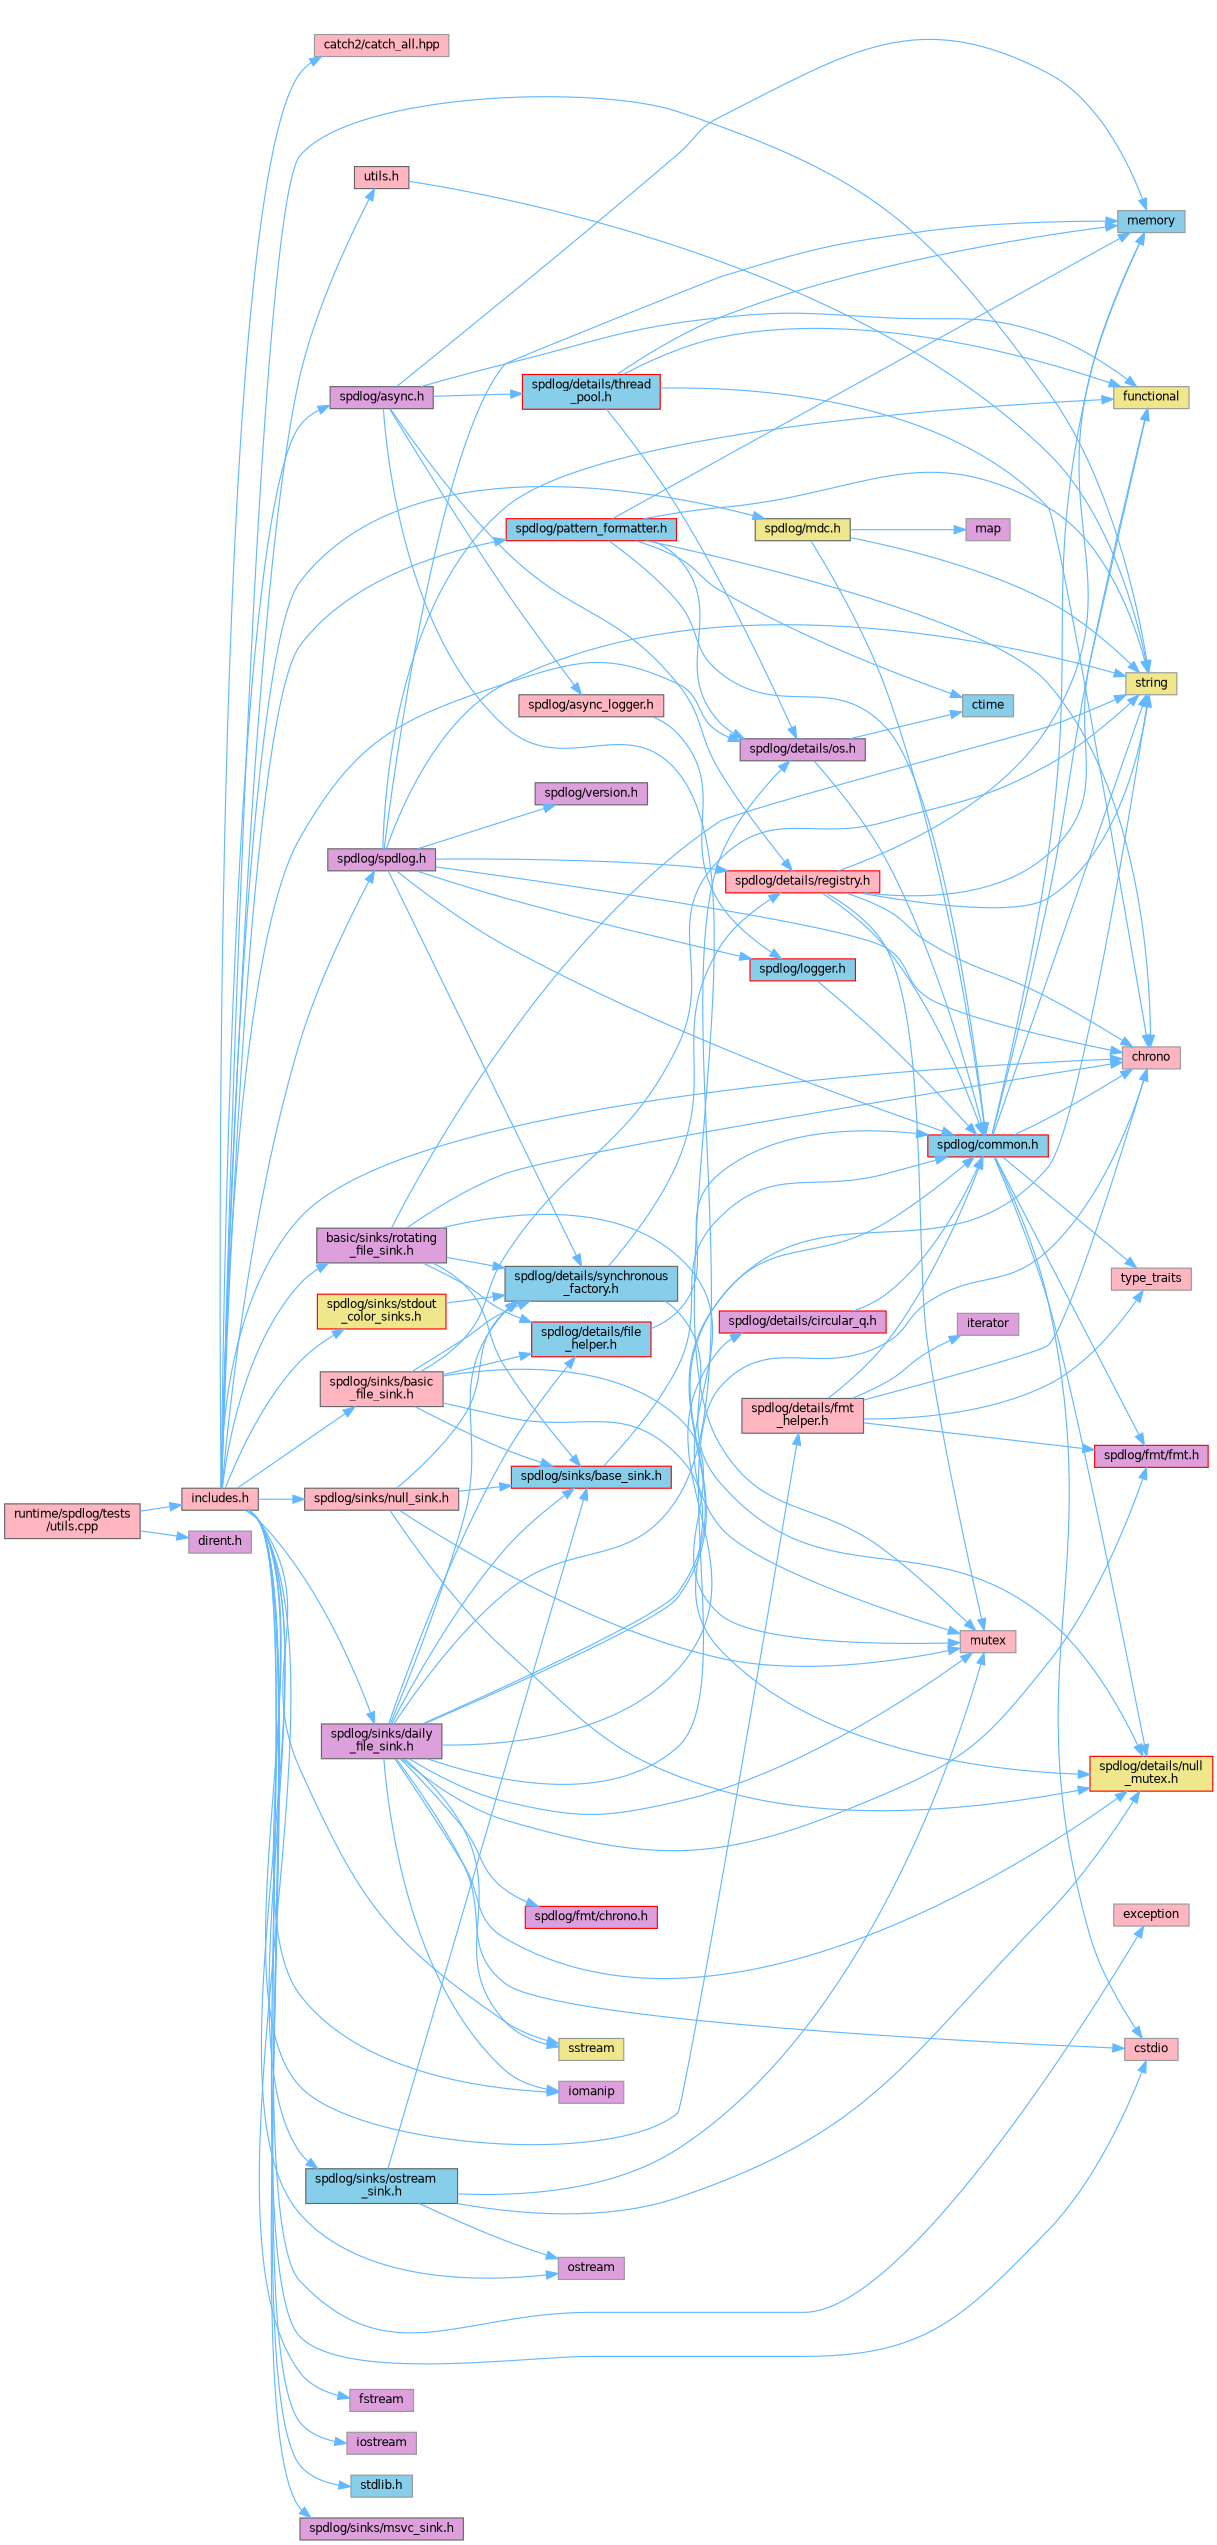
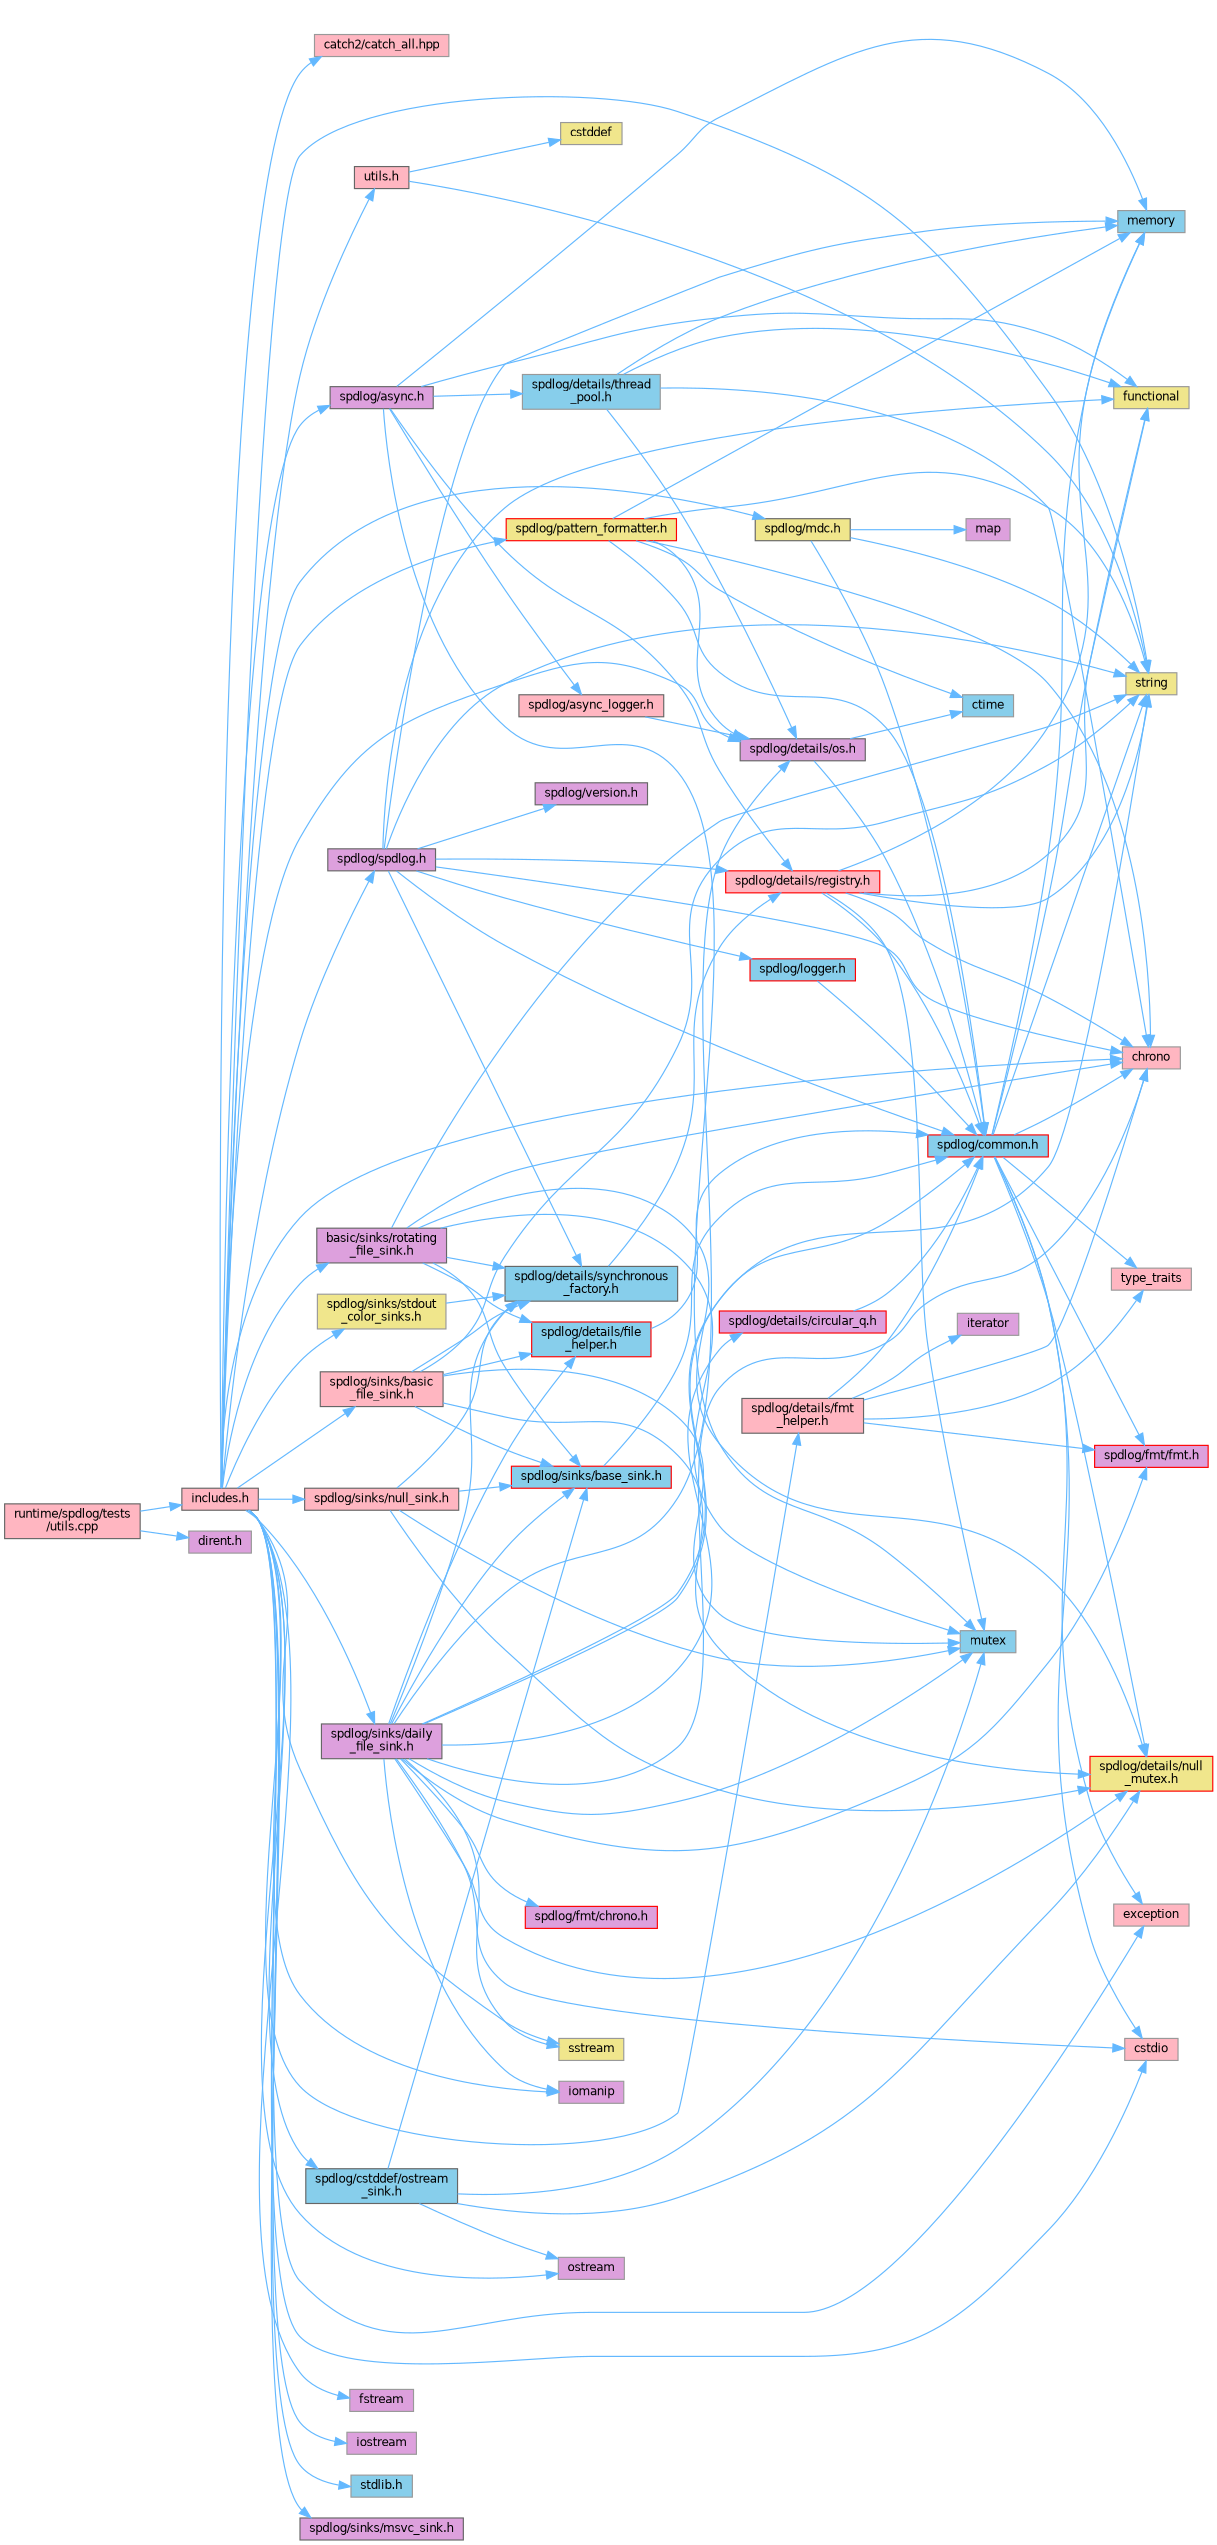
node "cstddef": added
node "spdlog/details/thread _pool.h": color red -> grey60
node "spdlog/pattern_formatter.h": fillcolor skyblue -> khaki
edge "spdlog/async_logger.h" -> "spdlog/logger.h": now "spdlog/async_logger.h" -> "spdlog/details/os.h"
node "spdlog/sinks/stdout _color_sinks.h": color red -> grey60
edge "spdlog/details/synchronous _factory.h" -> "spdlog/details/null _mutex.h": now "basic/sinks/rotating _file_sink.h" -> "spdlog/details/null _mutex.h"
node "mutex": fillcolor lightpink -> skyblue
edge "spdlog/common.h" -> "exception": added
node "spdlog/sinks/ostream _sink.h": label "spdlog/sinks/ostream _sink.h" -> "spdlog/cstddef/ostream _sink.h"
